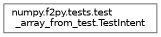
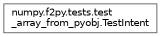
node "numpy.f2py.tests.test _array_from_test.TestIntent": label "numpy.f2py.tests.test _array_from_test.TestIntent" -> "numpy.f2py.tests.test _array_from_pyobj.TestIntent"
